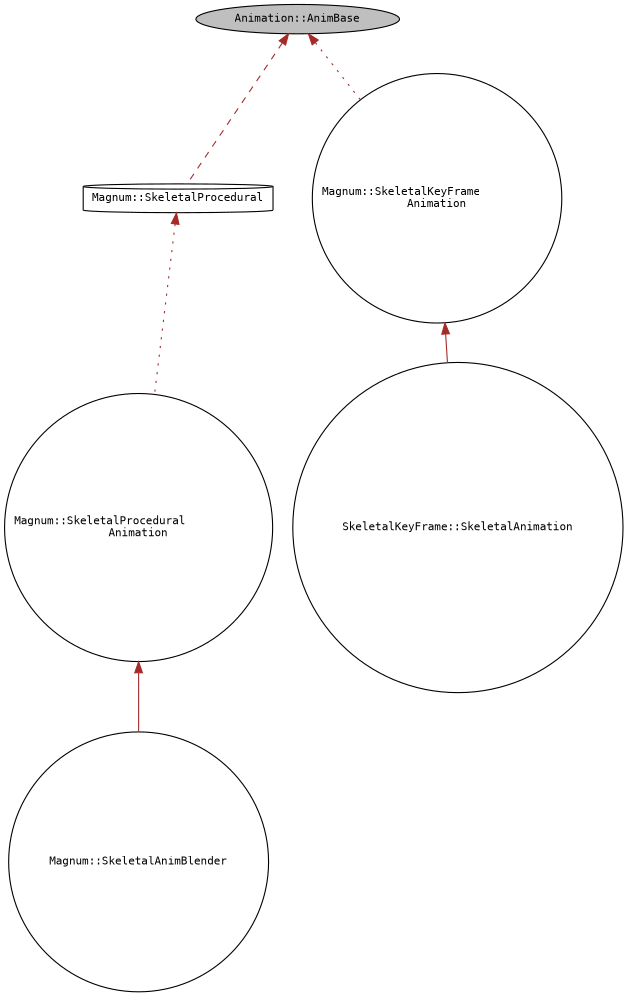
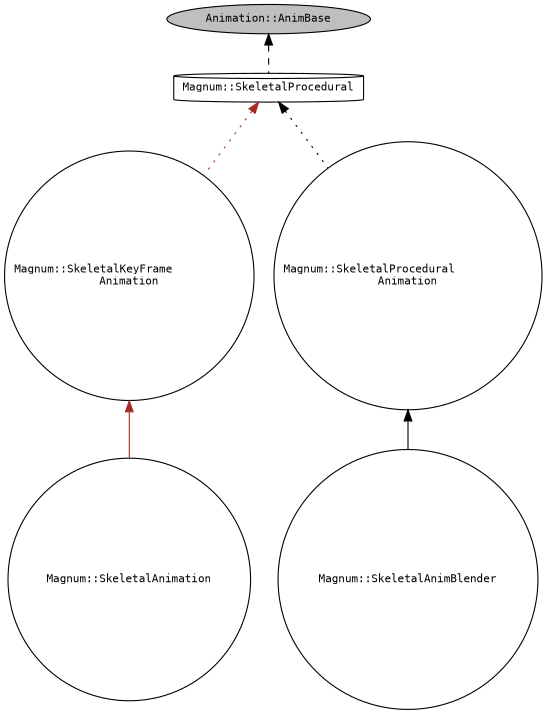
edge "Magnum::SkeletalKeyFrame Animation" -> "Animation::AnimBase": now "Magnum::SkeletalKeyFrame Animation" -> "Magnum::SkeletalProcedural"
edge "Magnum::SkeletalProcedural" -> "Animation::AnimBase": color brown -> black
edge "Magnum::SkeletalProcedural Animation" -> "Magnum::SkeletalProcedural": color brown -> black
node "SkeletalKeyFrame::SkeletalAnimation": label "SkeletalKeyFrame::SkeletalAnimation" -> "Magnum::SkeletalAnimation"
edge "Magnum::SkeletalAnimBlender" -> "Magnum::SkeletalProcedural Animation": color brown -> black
